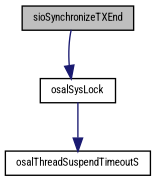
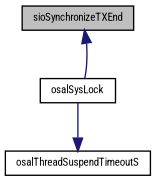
edge "sioSynchronizeTXEnd" -> "osalSysLock": reversed
